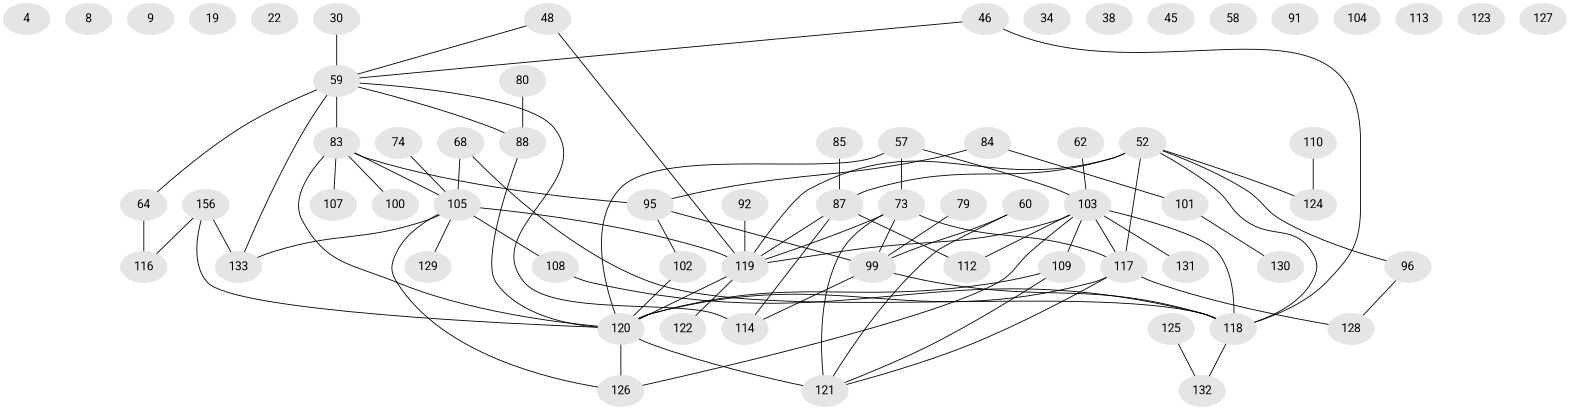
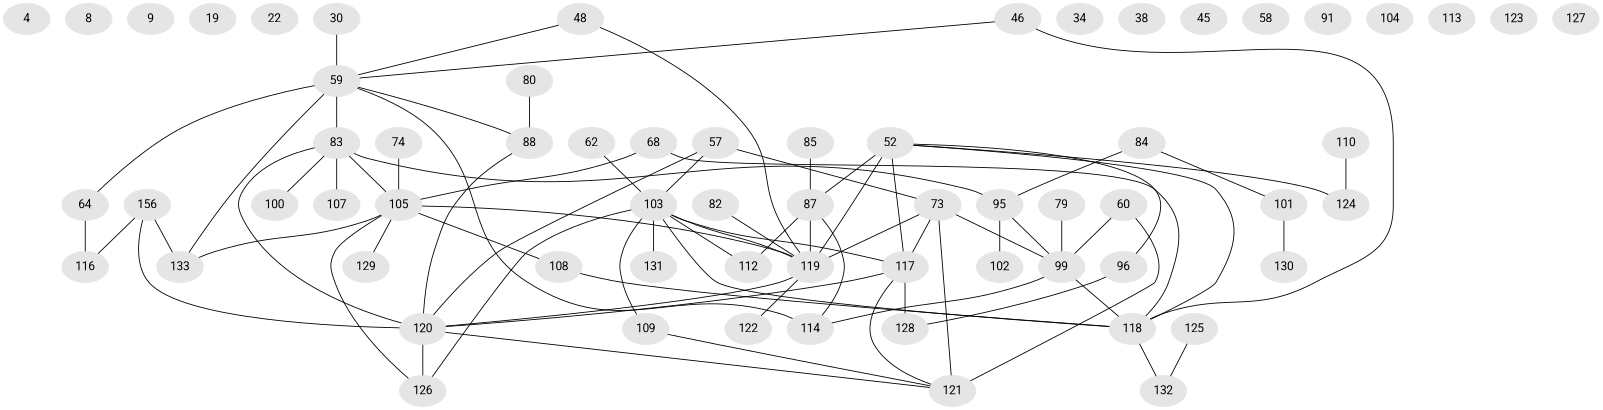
node "92": label "92" -> "82"
edge "109" -- "120": removed
edge "102" -- "120": removed
